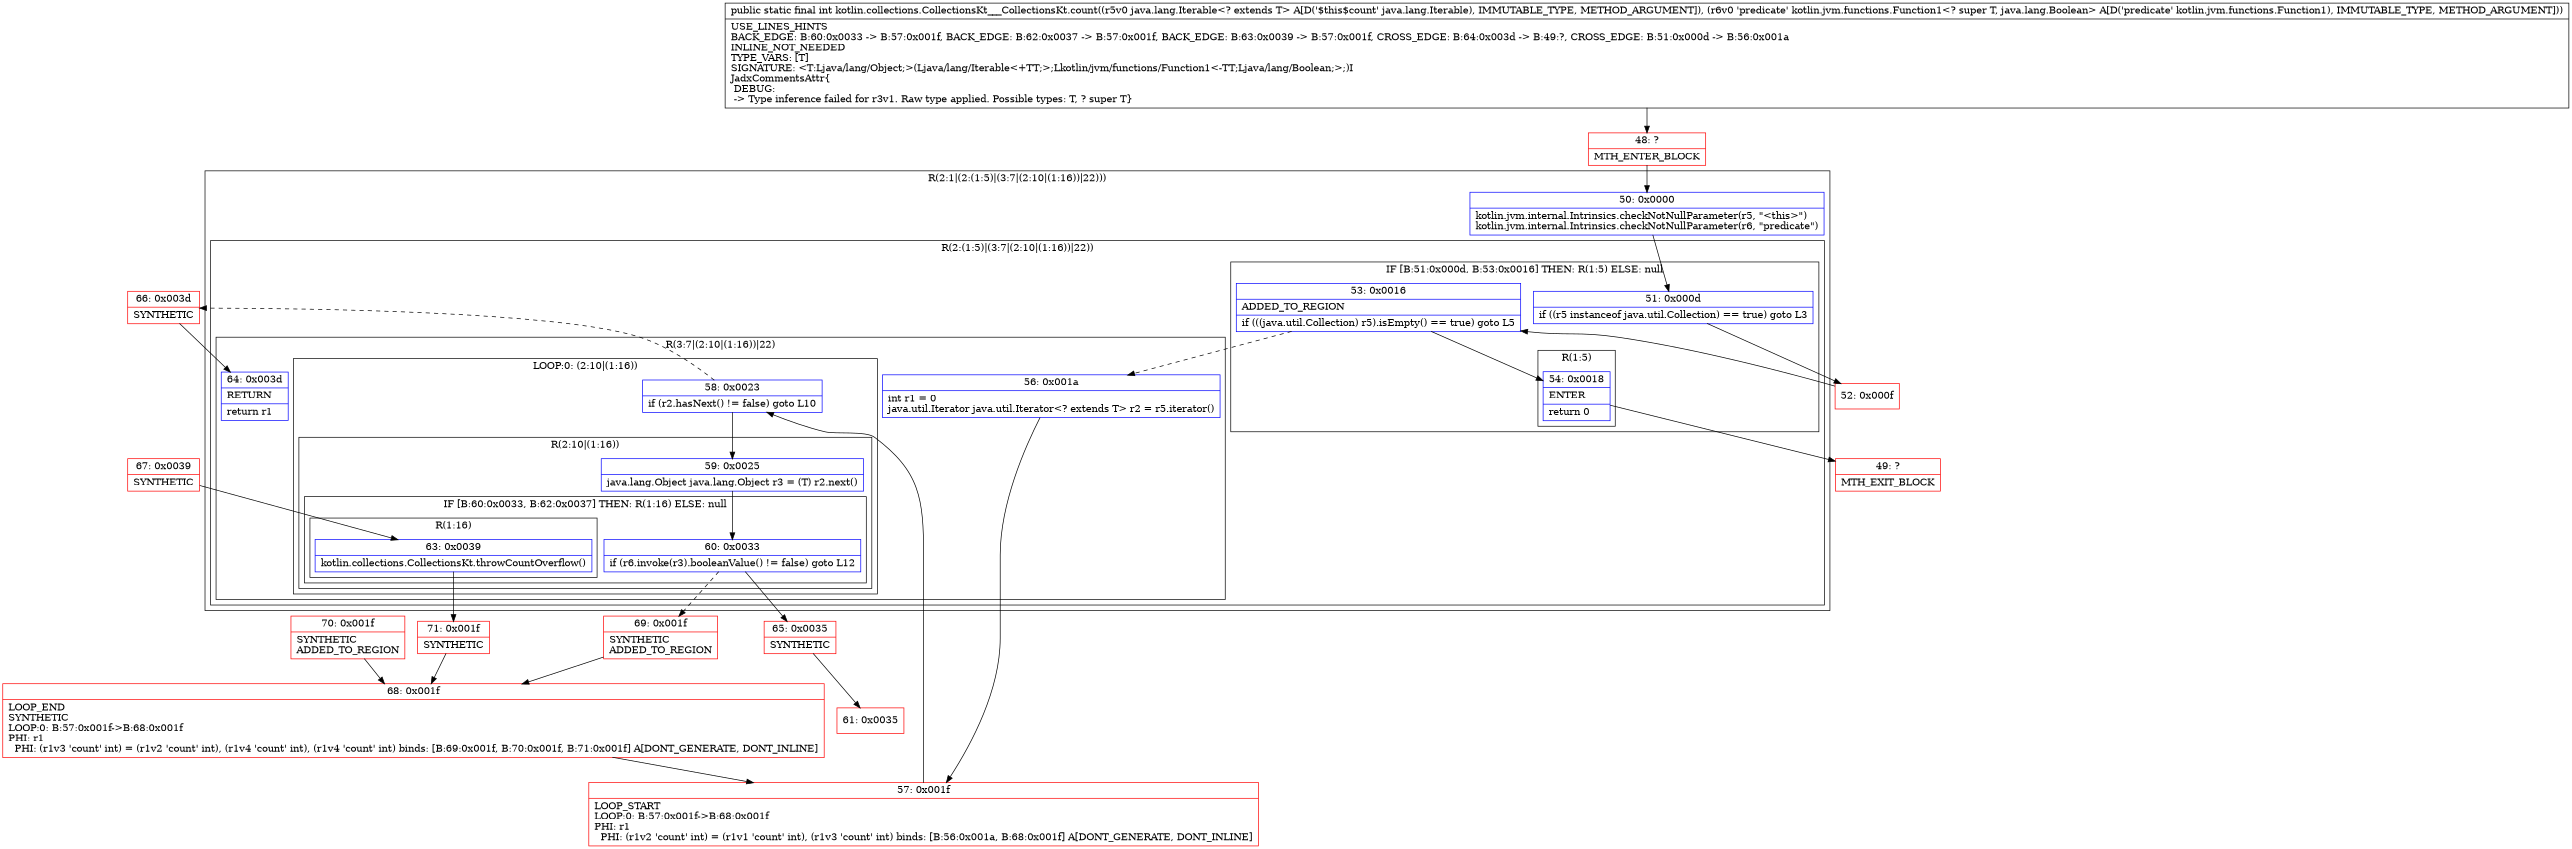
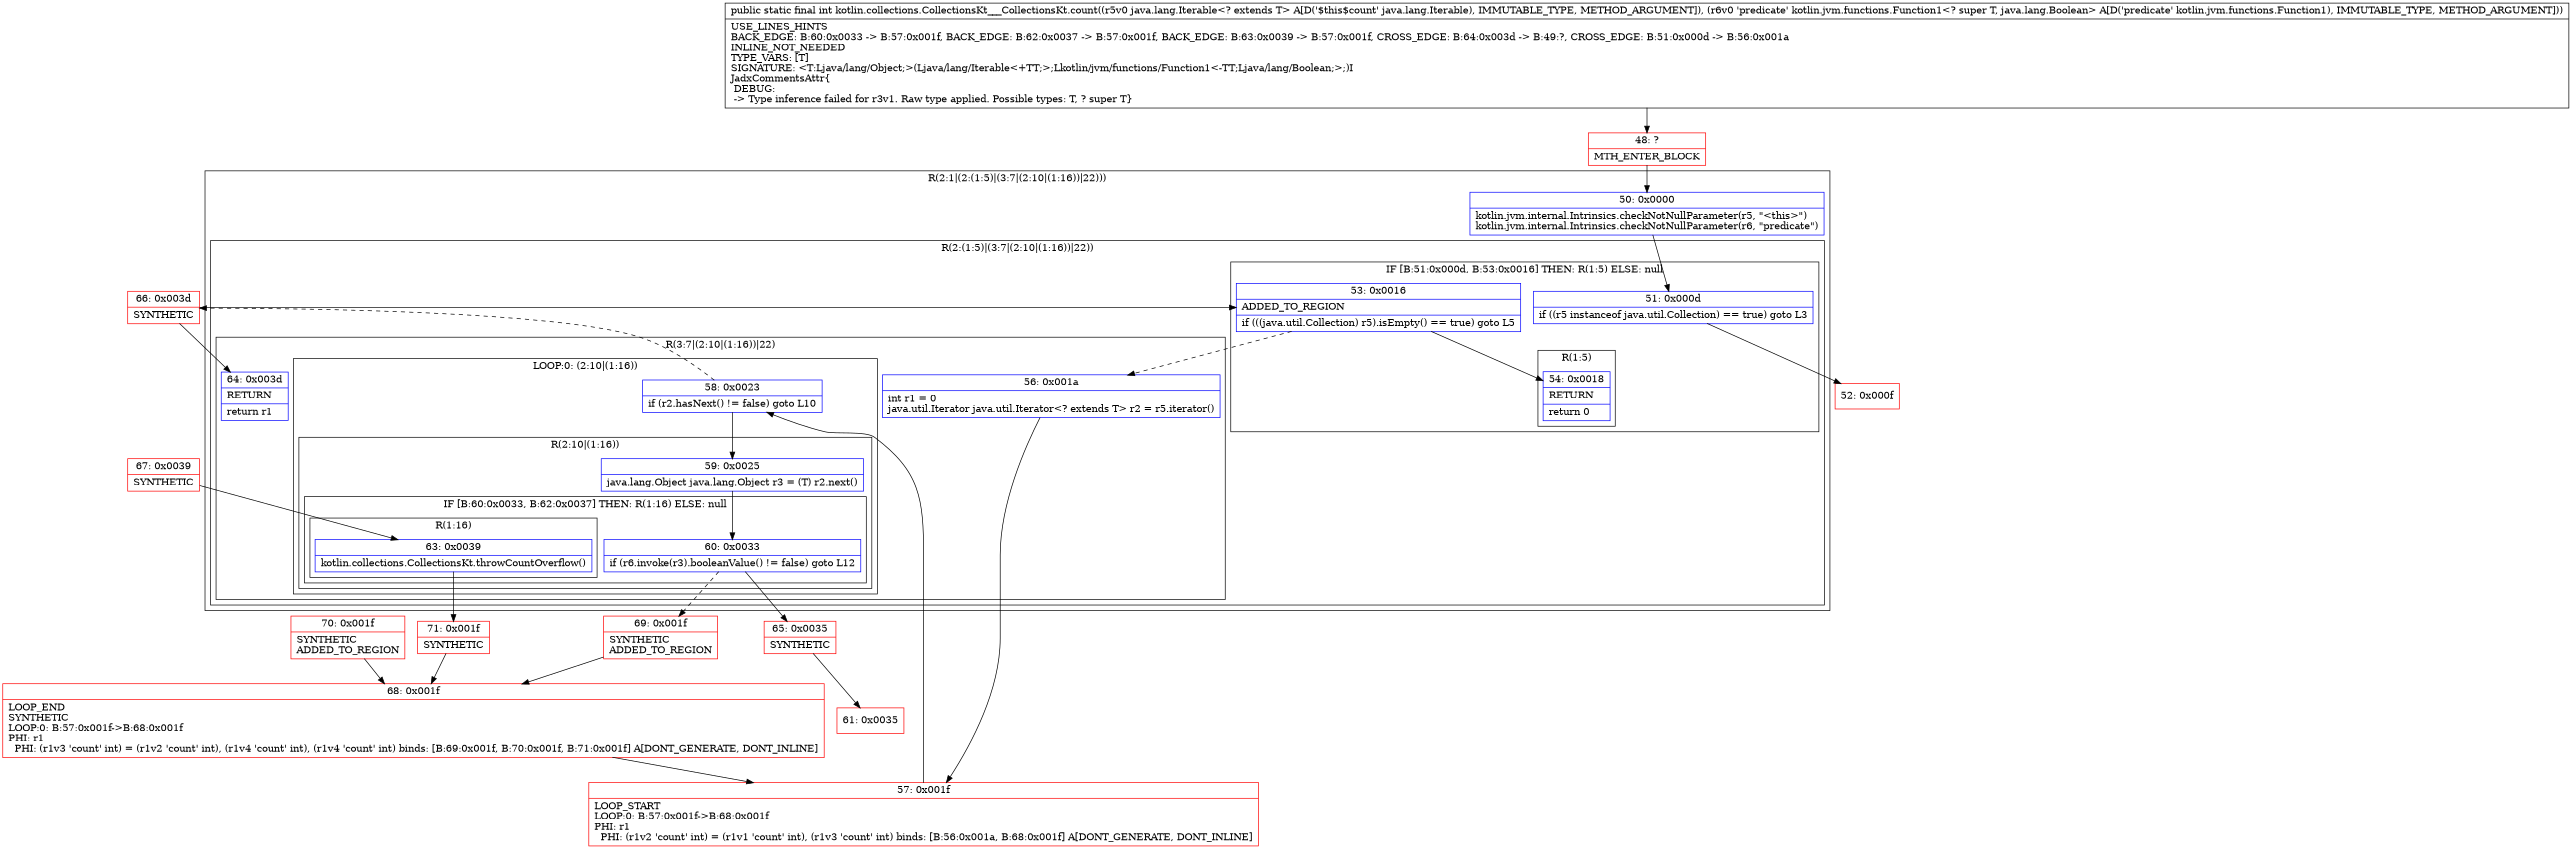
edge "52: 0x000f" -> "53: 0x0016": now "66: 0x003d" -> "53: 0x0016"
node "54: 0x0018": text "ENTER" -> "RETURN"
node "49: ?": removed
